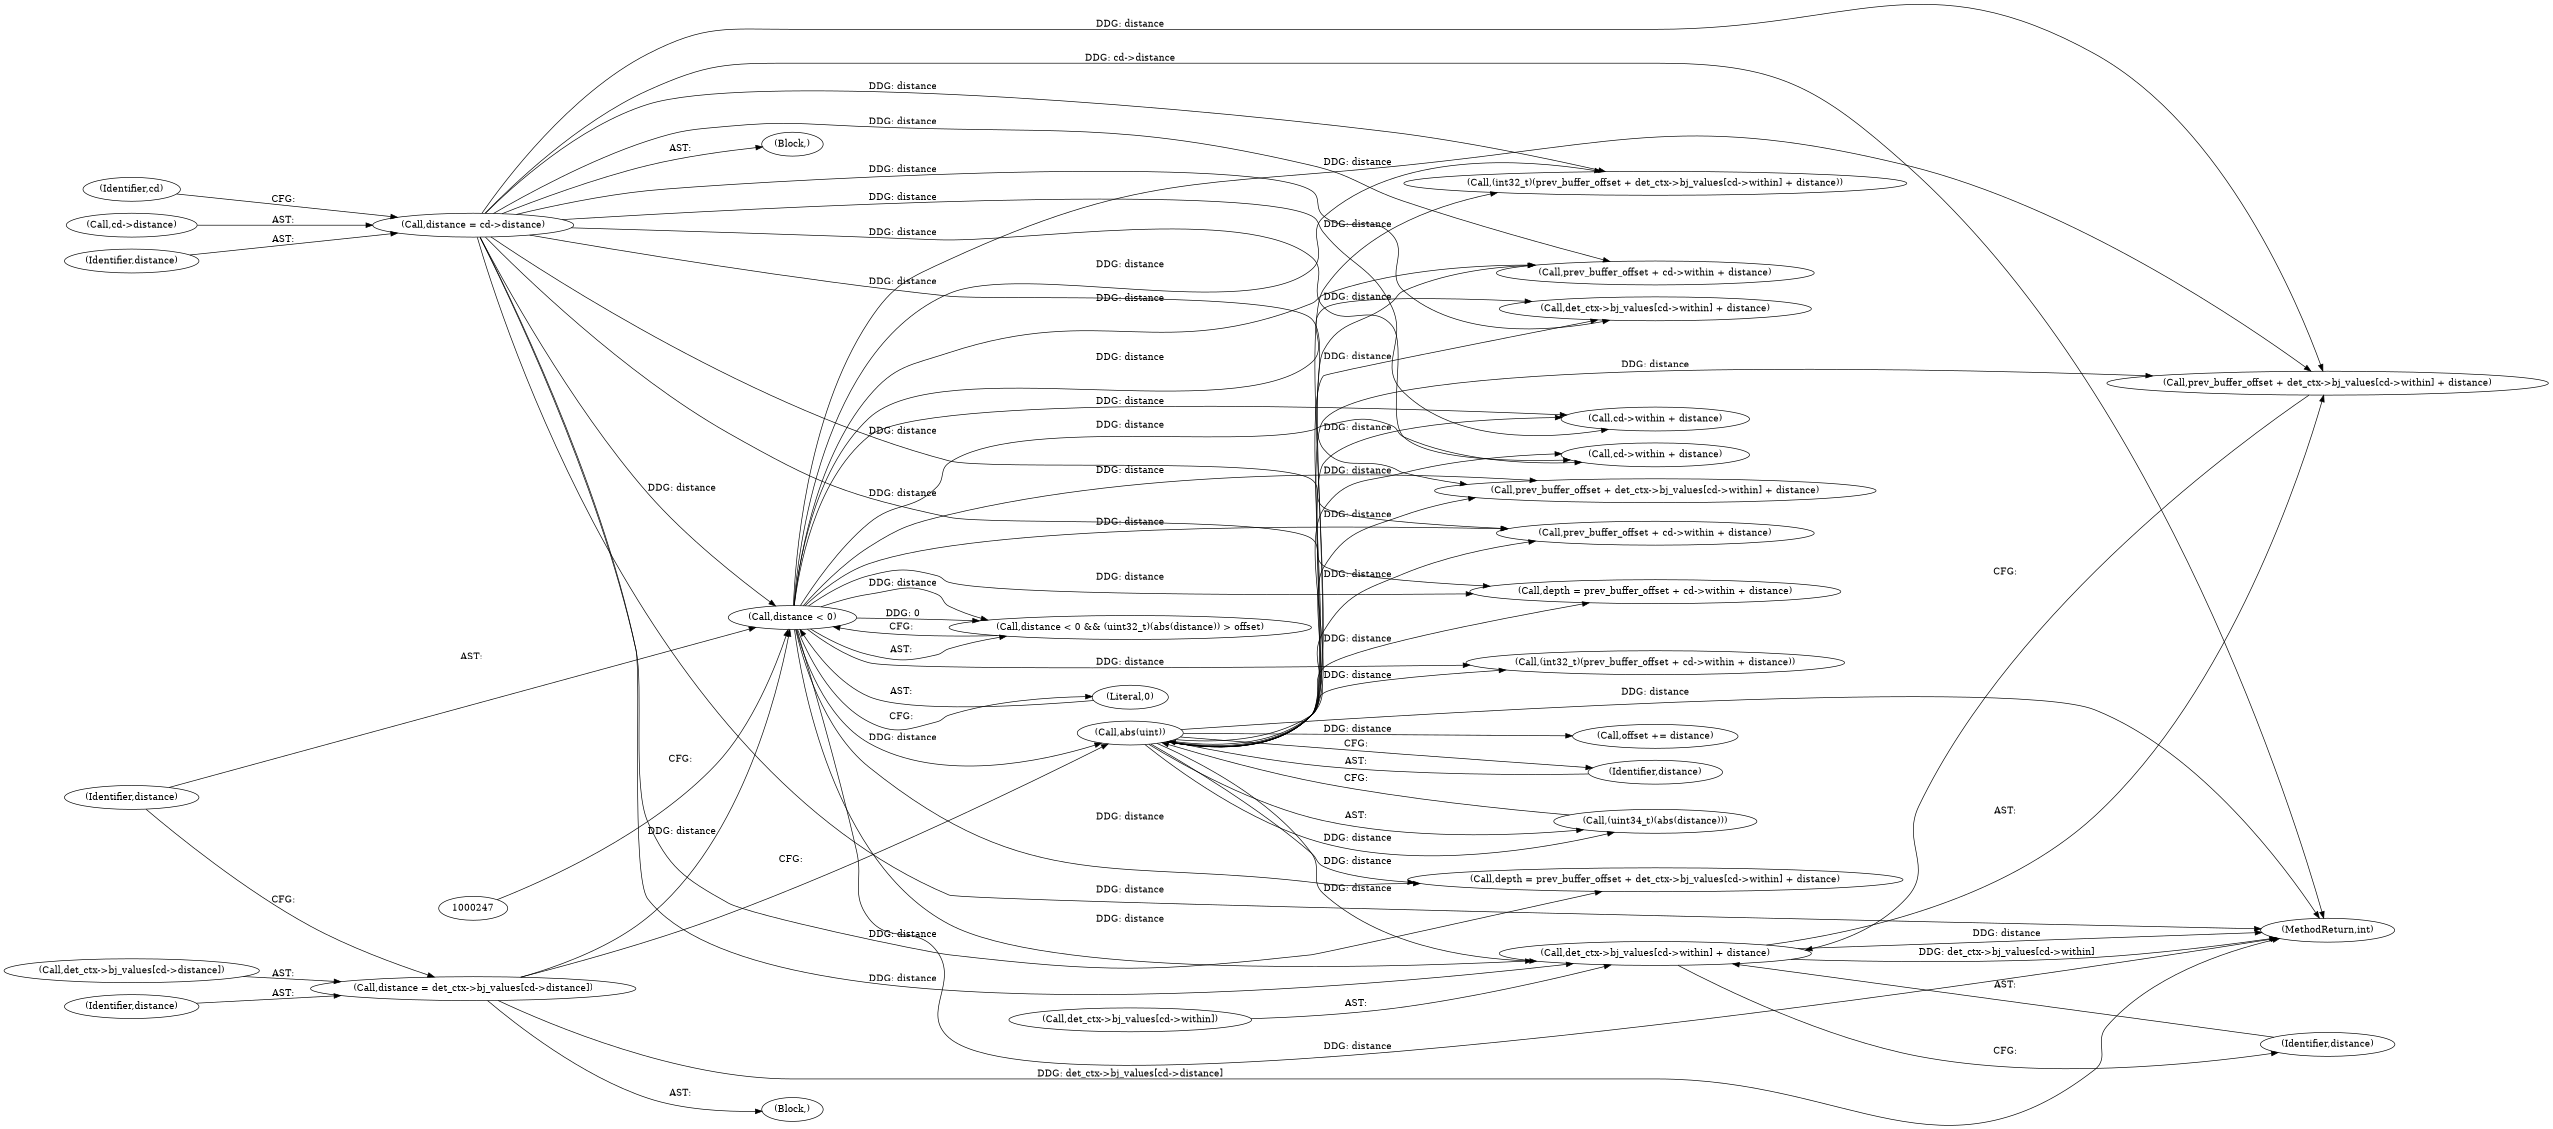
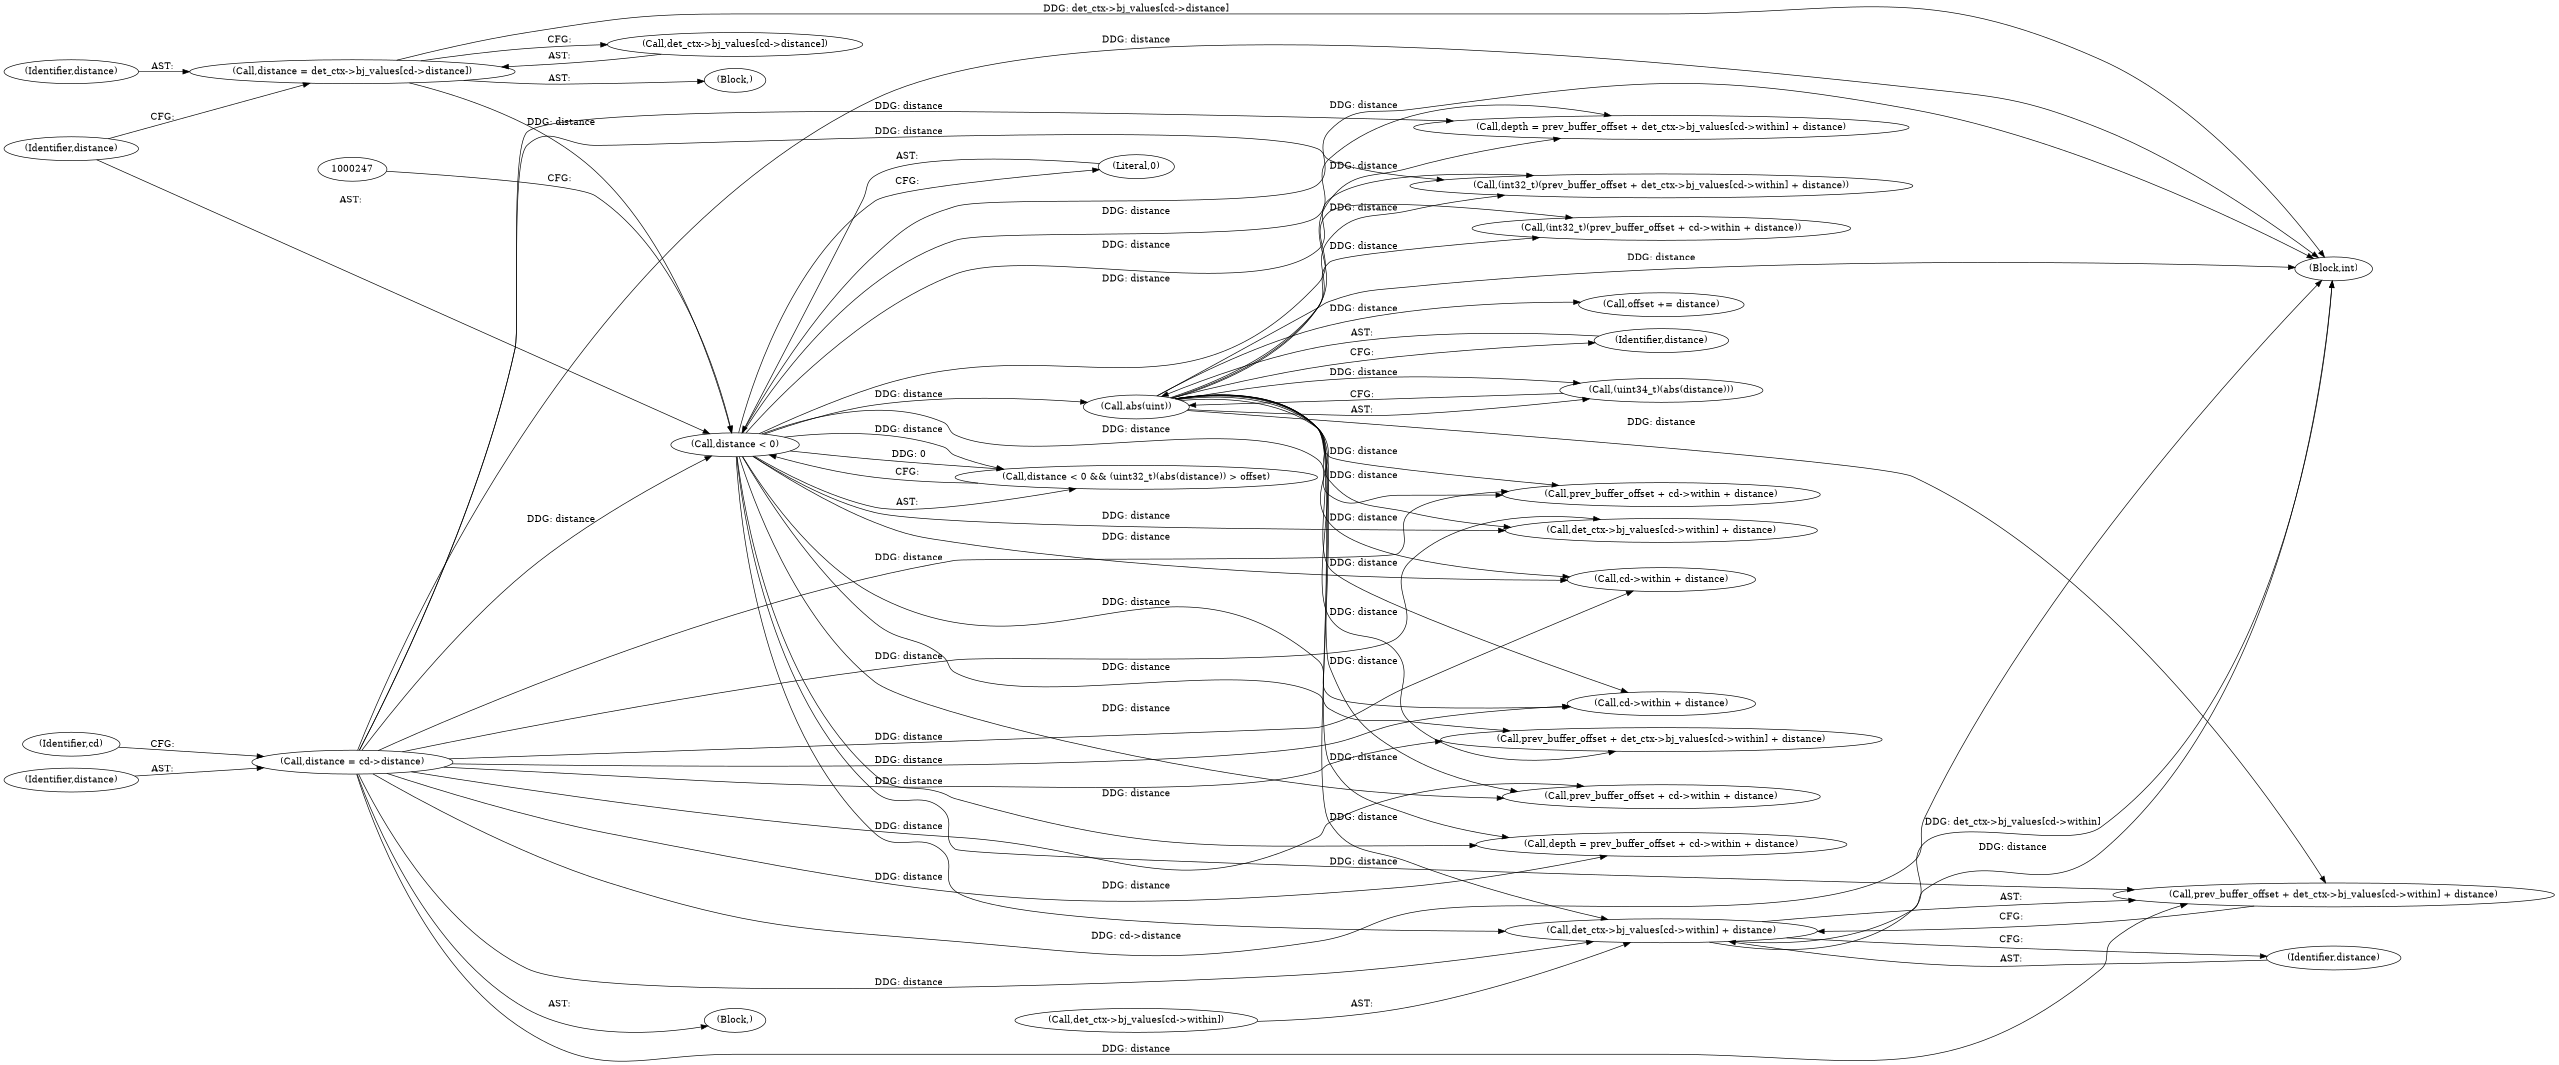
node "(Call,cd->distance)": removed
edge "(Call,distance = det_ctx->bj_values[cd->distance])" -> "(Call,abs(uint))": now "(Call,distance = det_ctx->bj_values[cd->distance])" -> "(Call,det_ctx->bj_values[cd->distance])"
node "(MethodReturn,int)": label "(MethodReturn,int)" -> "(Block,int)"
